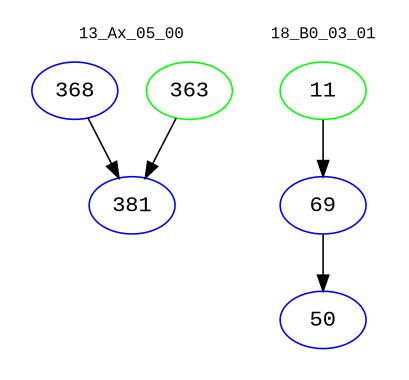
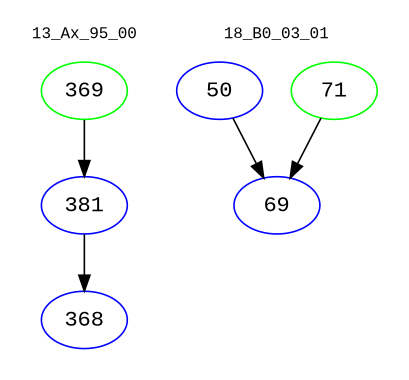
cluster "13_Ax_05_00": label "13_Ax_05_00" -> "13_Ax_95_00"
node "363": label "363" -> "369"
node "11": label "11" -> "71"
edge "368" -> "381": reversed
edge "69" -> "50": reversed
